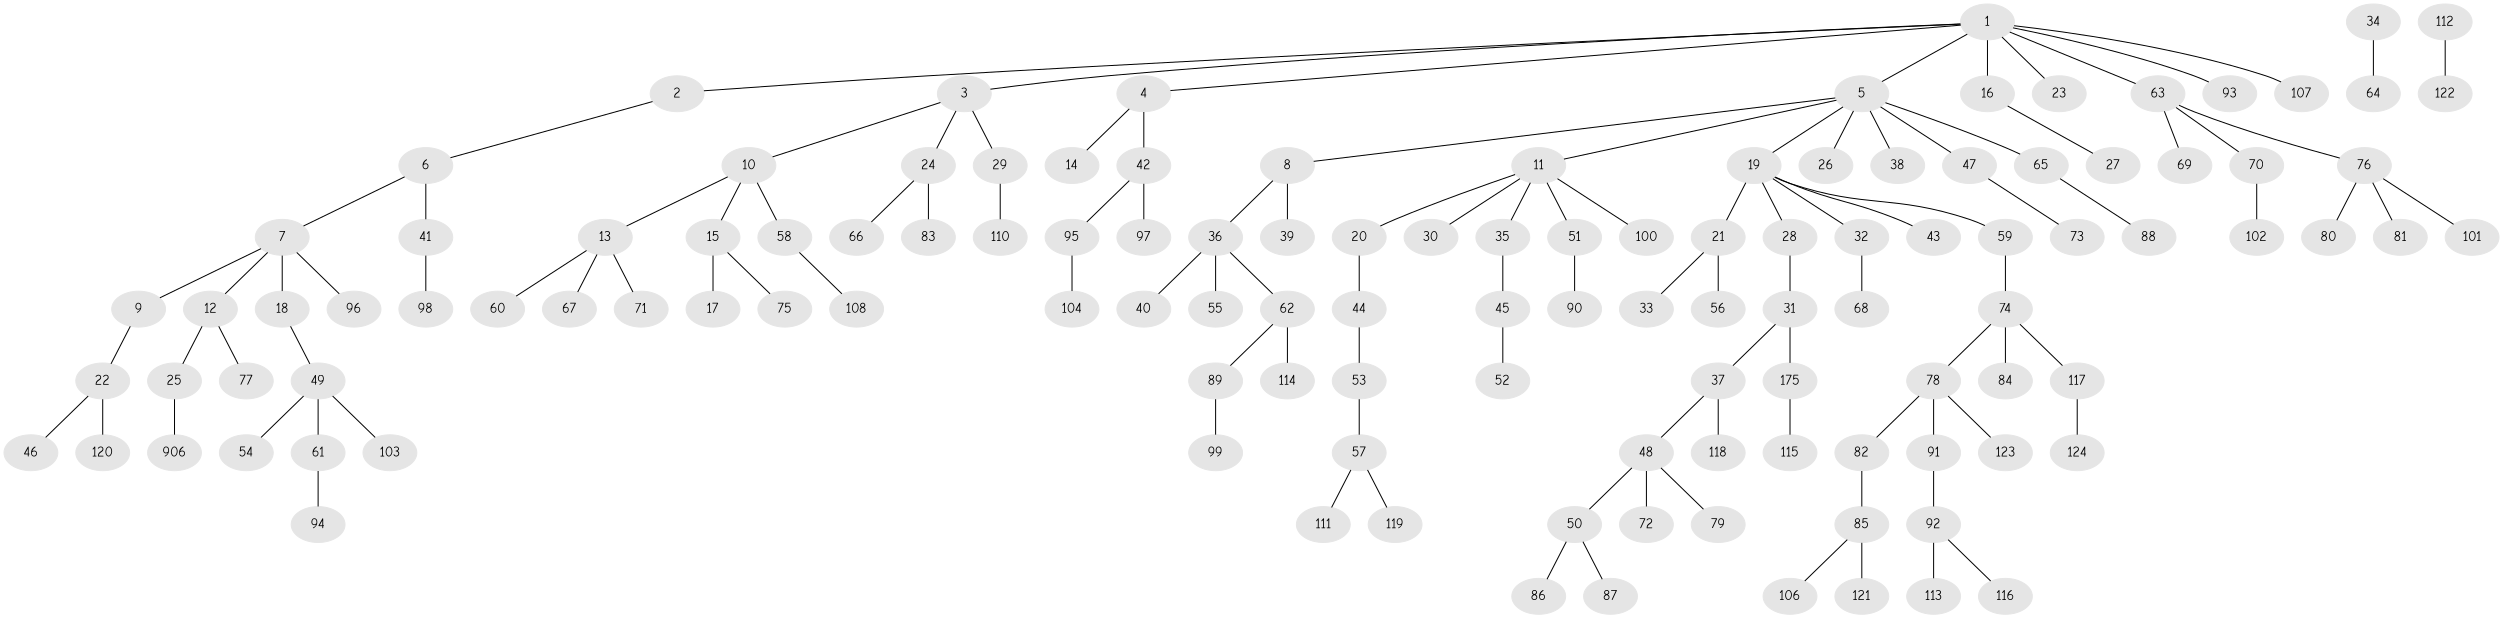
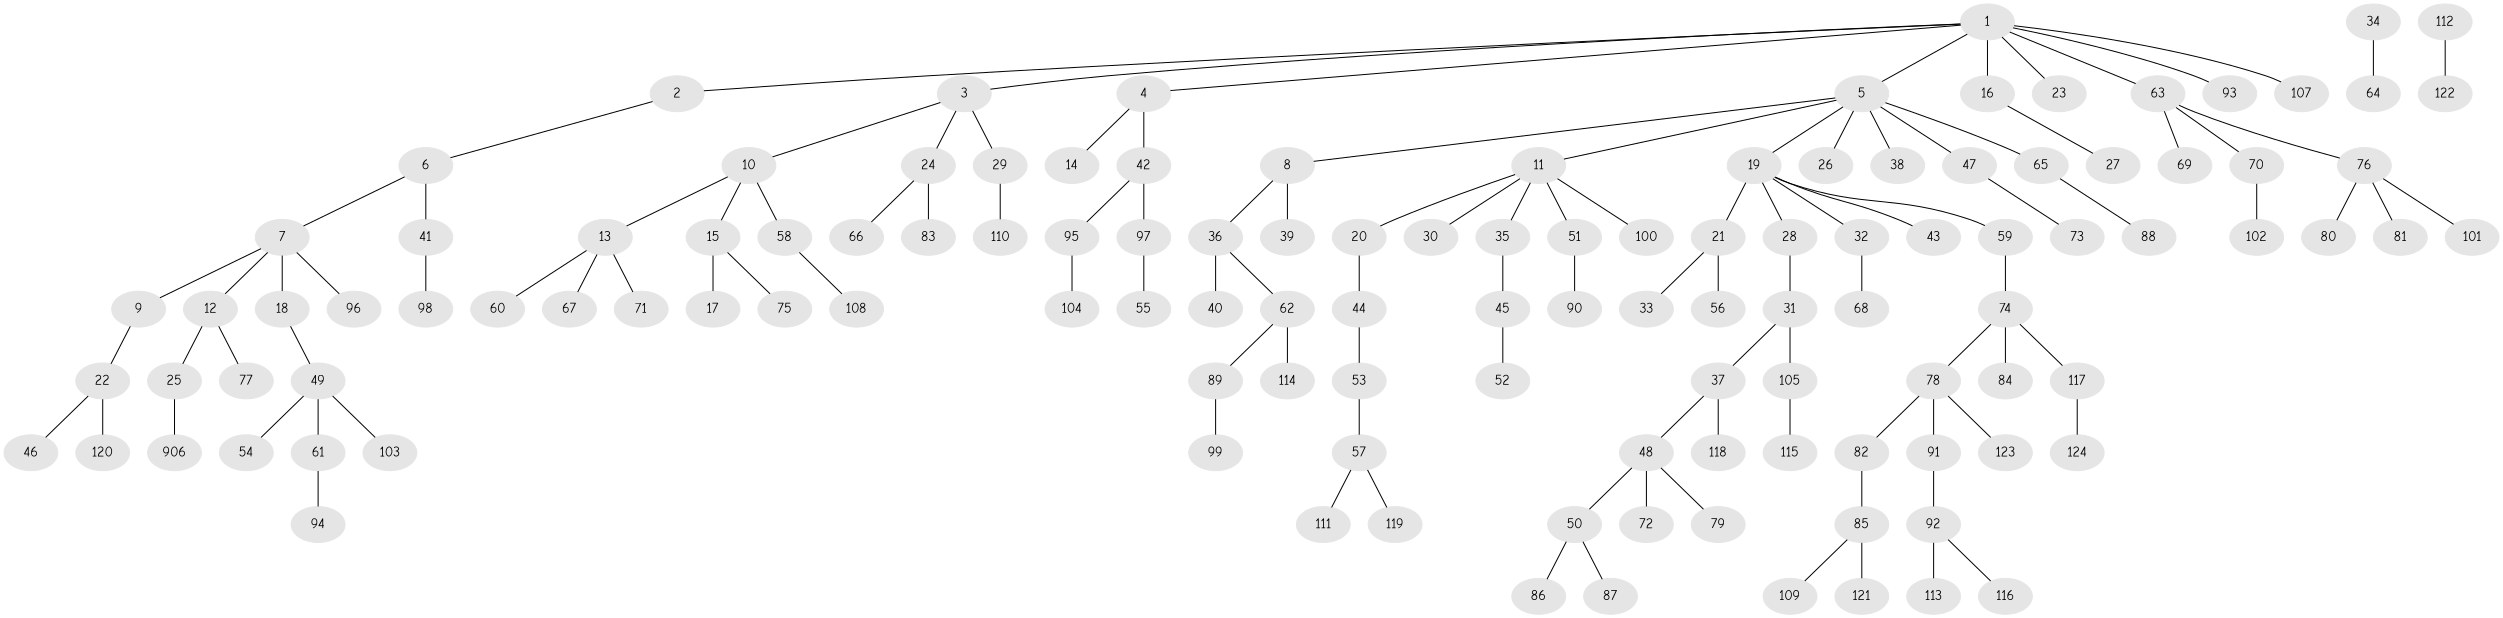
edge "36" -- "55": now "97" -- "55"
node "175": label "175" -> "105"
node "106": label "106" -> "109"
